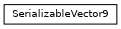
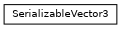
node "SerializableVector9": label "SerializableVector9" -> "SerializableVector3"
